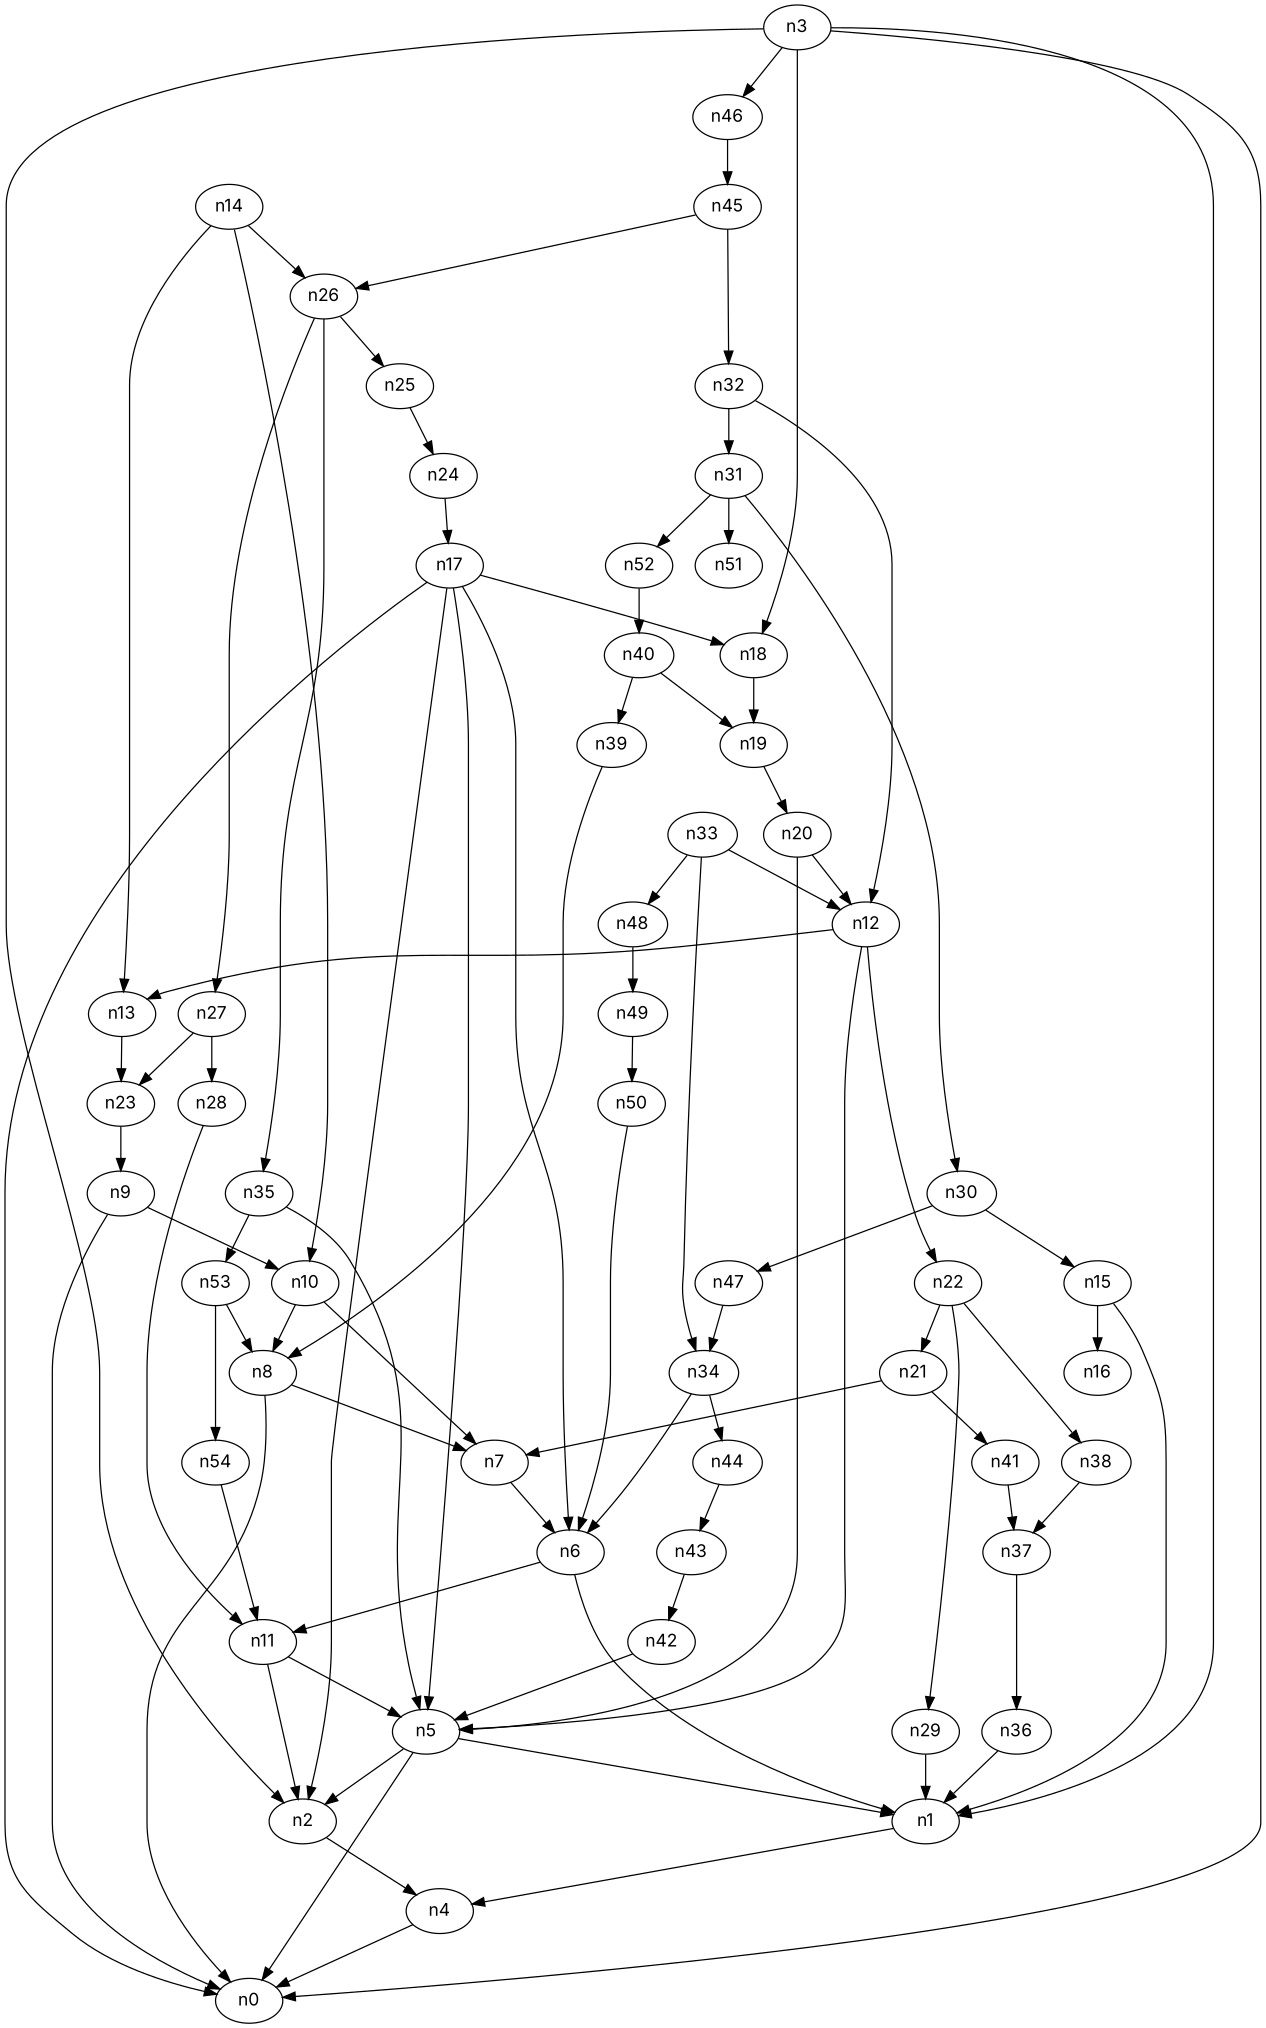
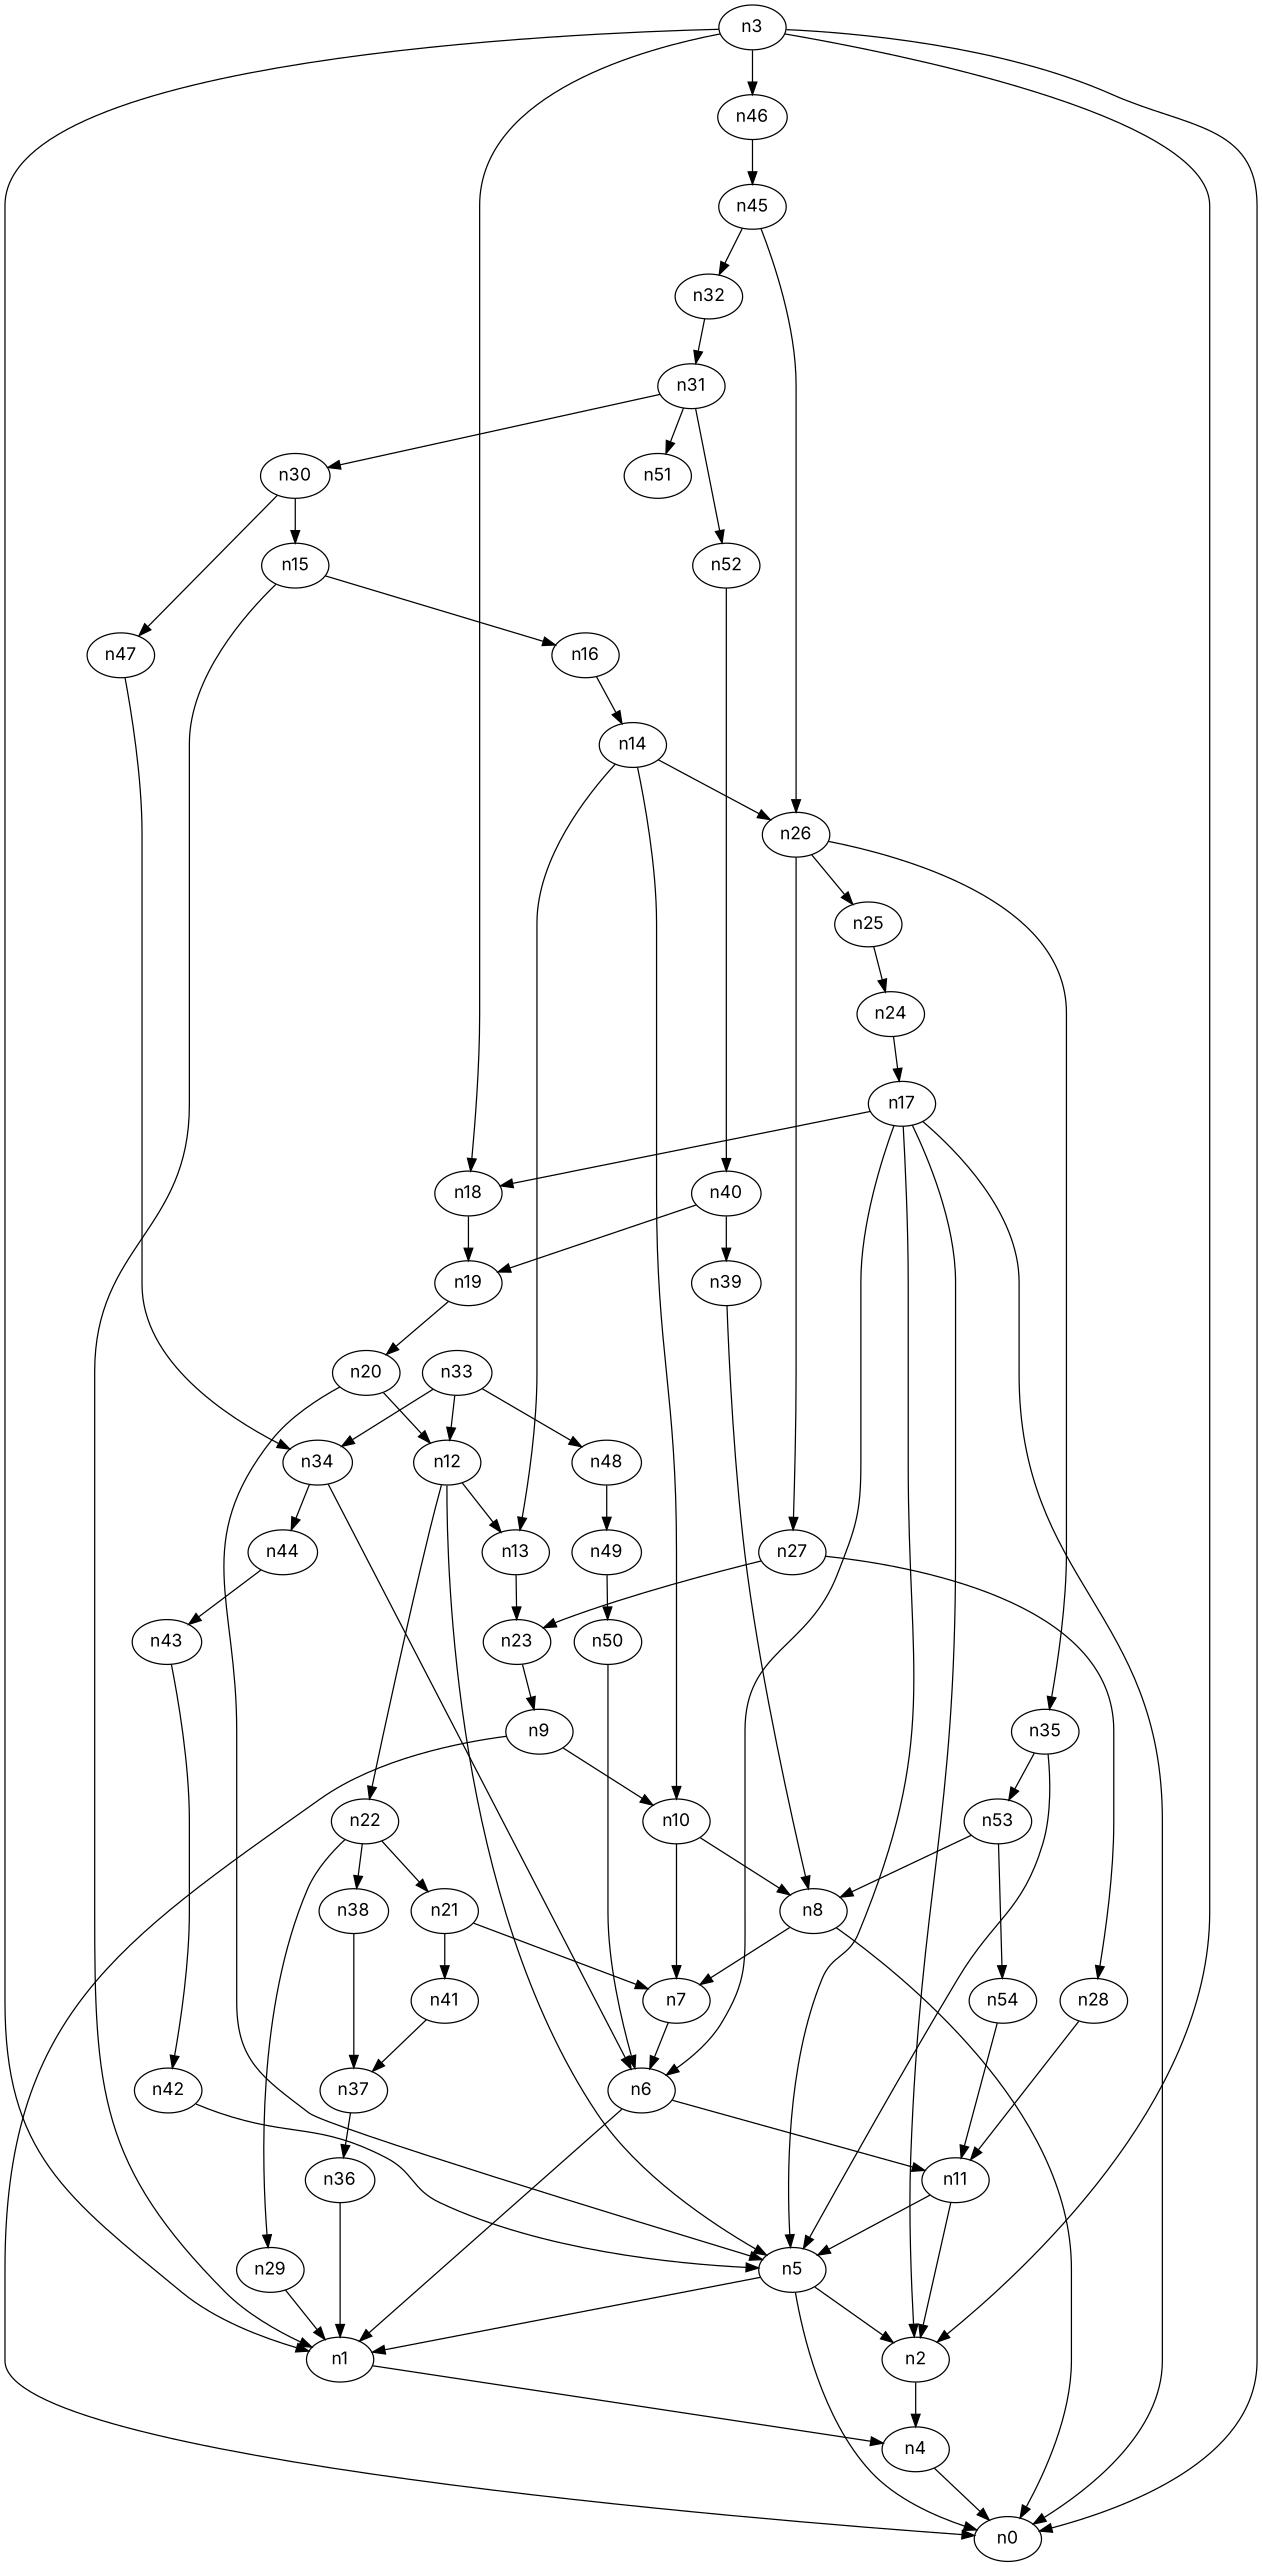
edge "n32" -> "n12": removed
edge "n16" -> "n14": added
